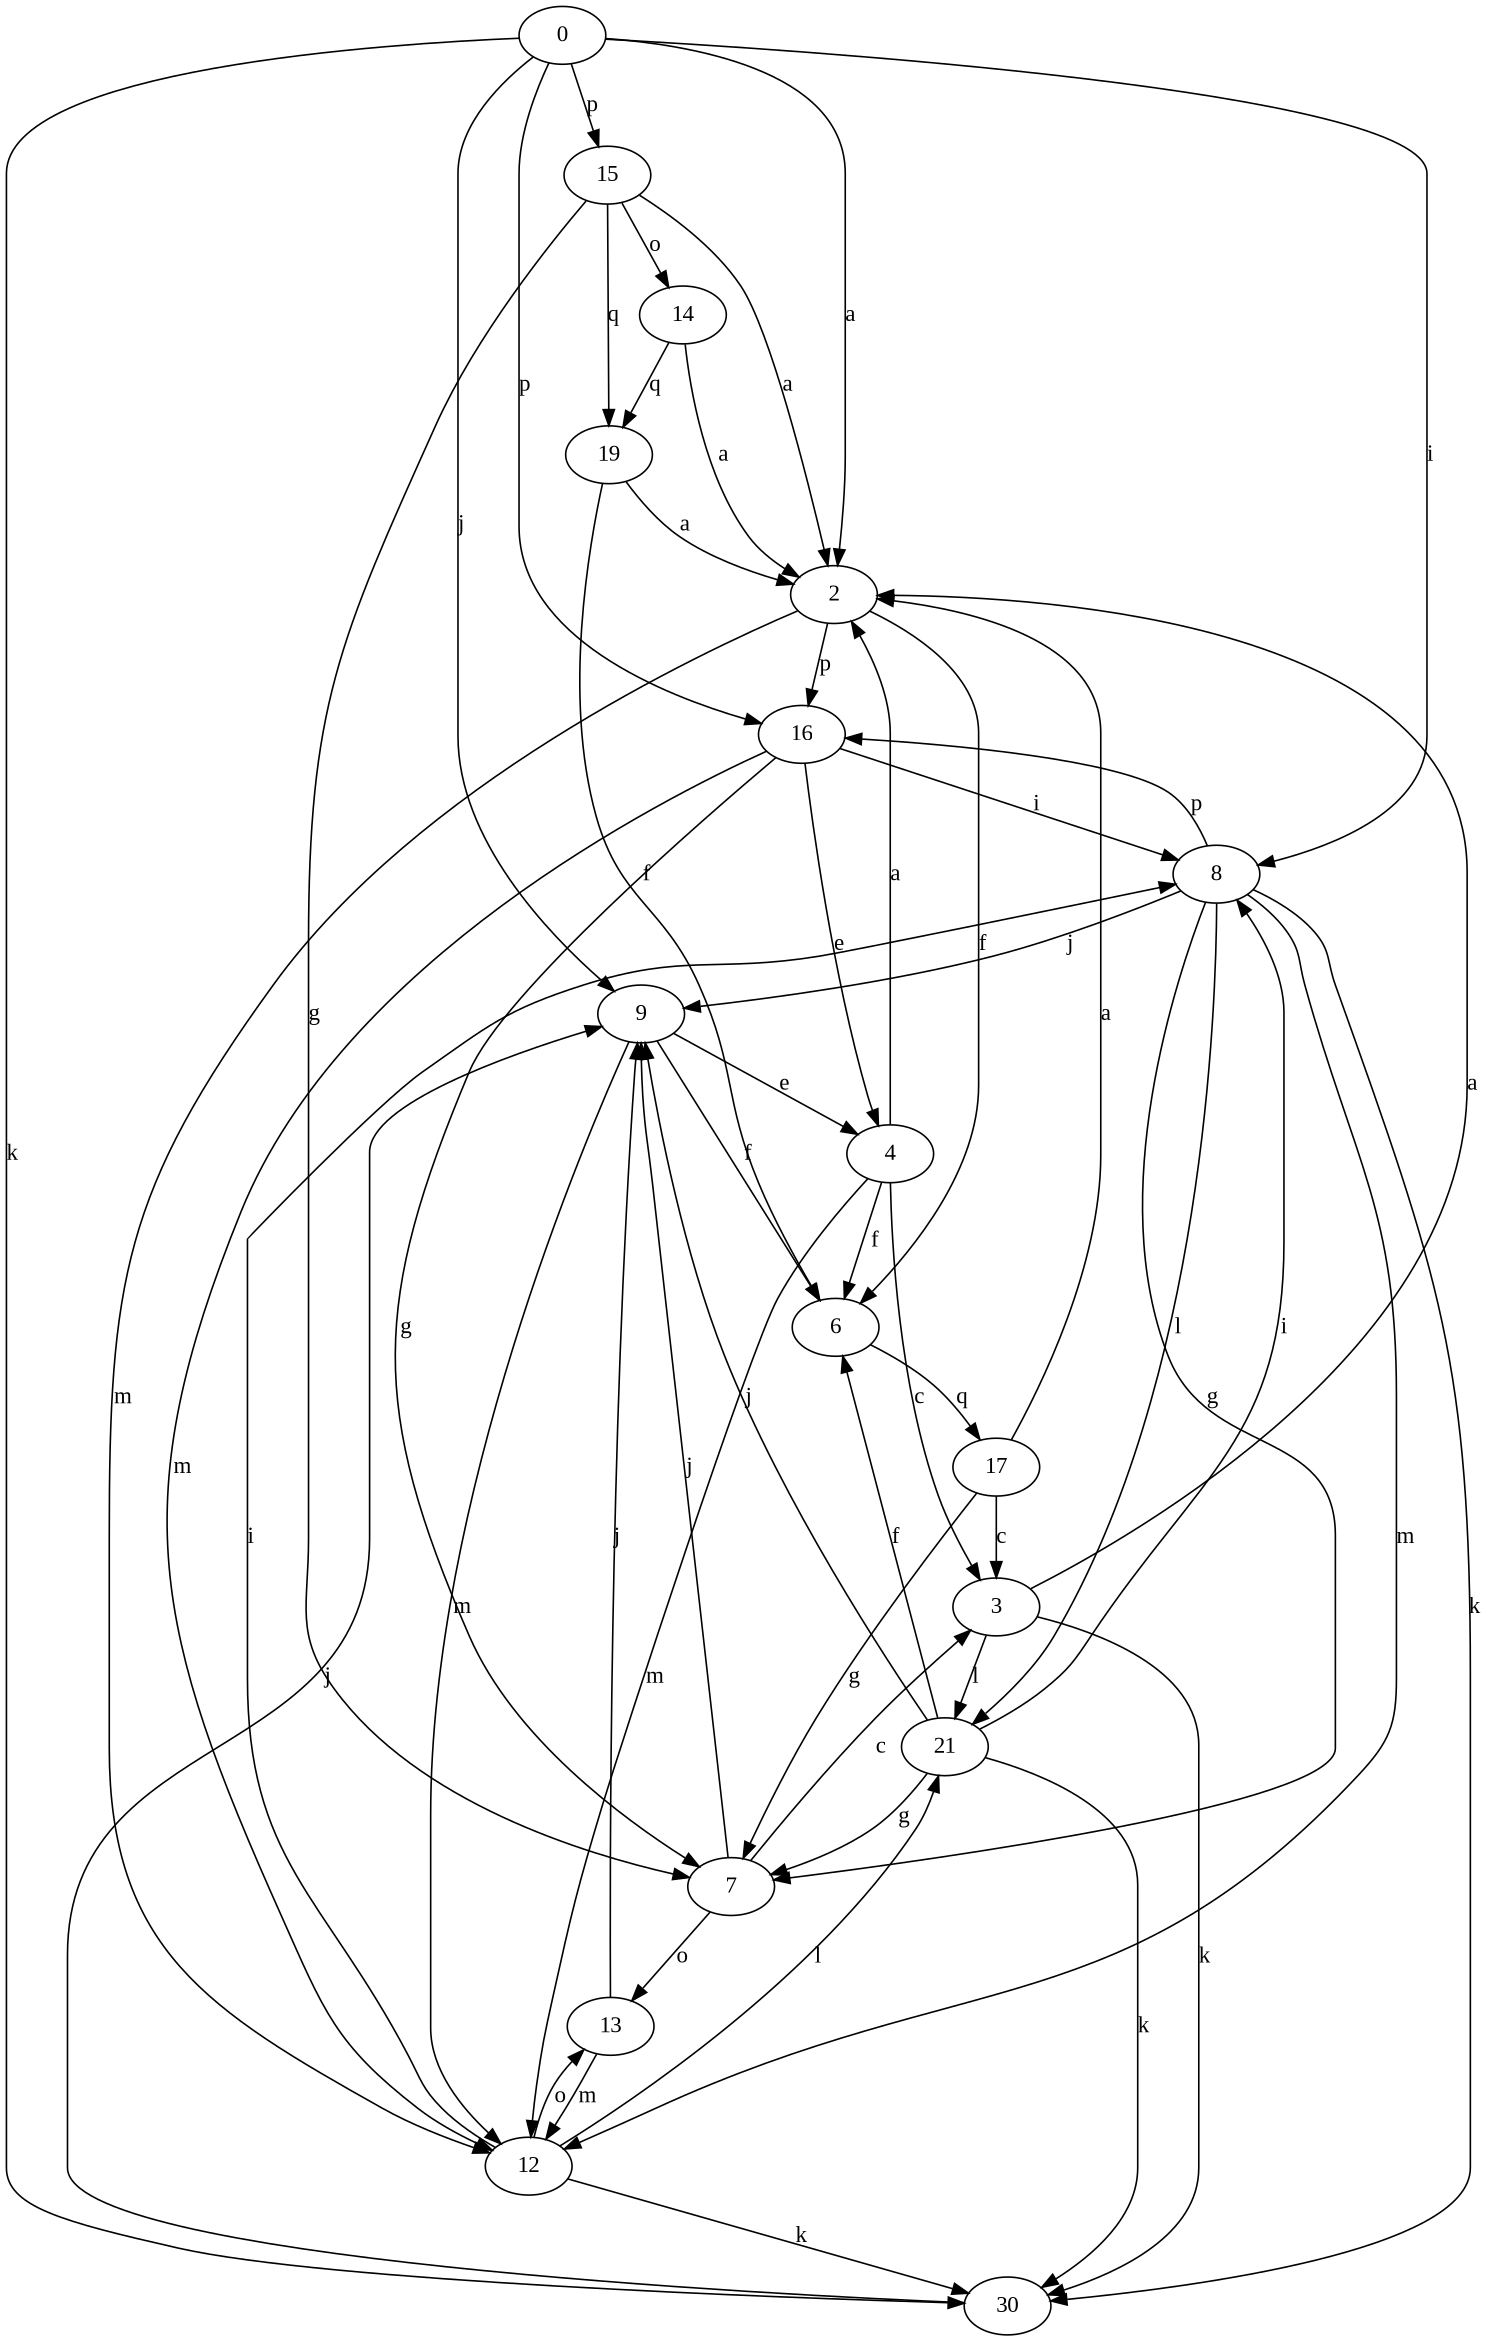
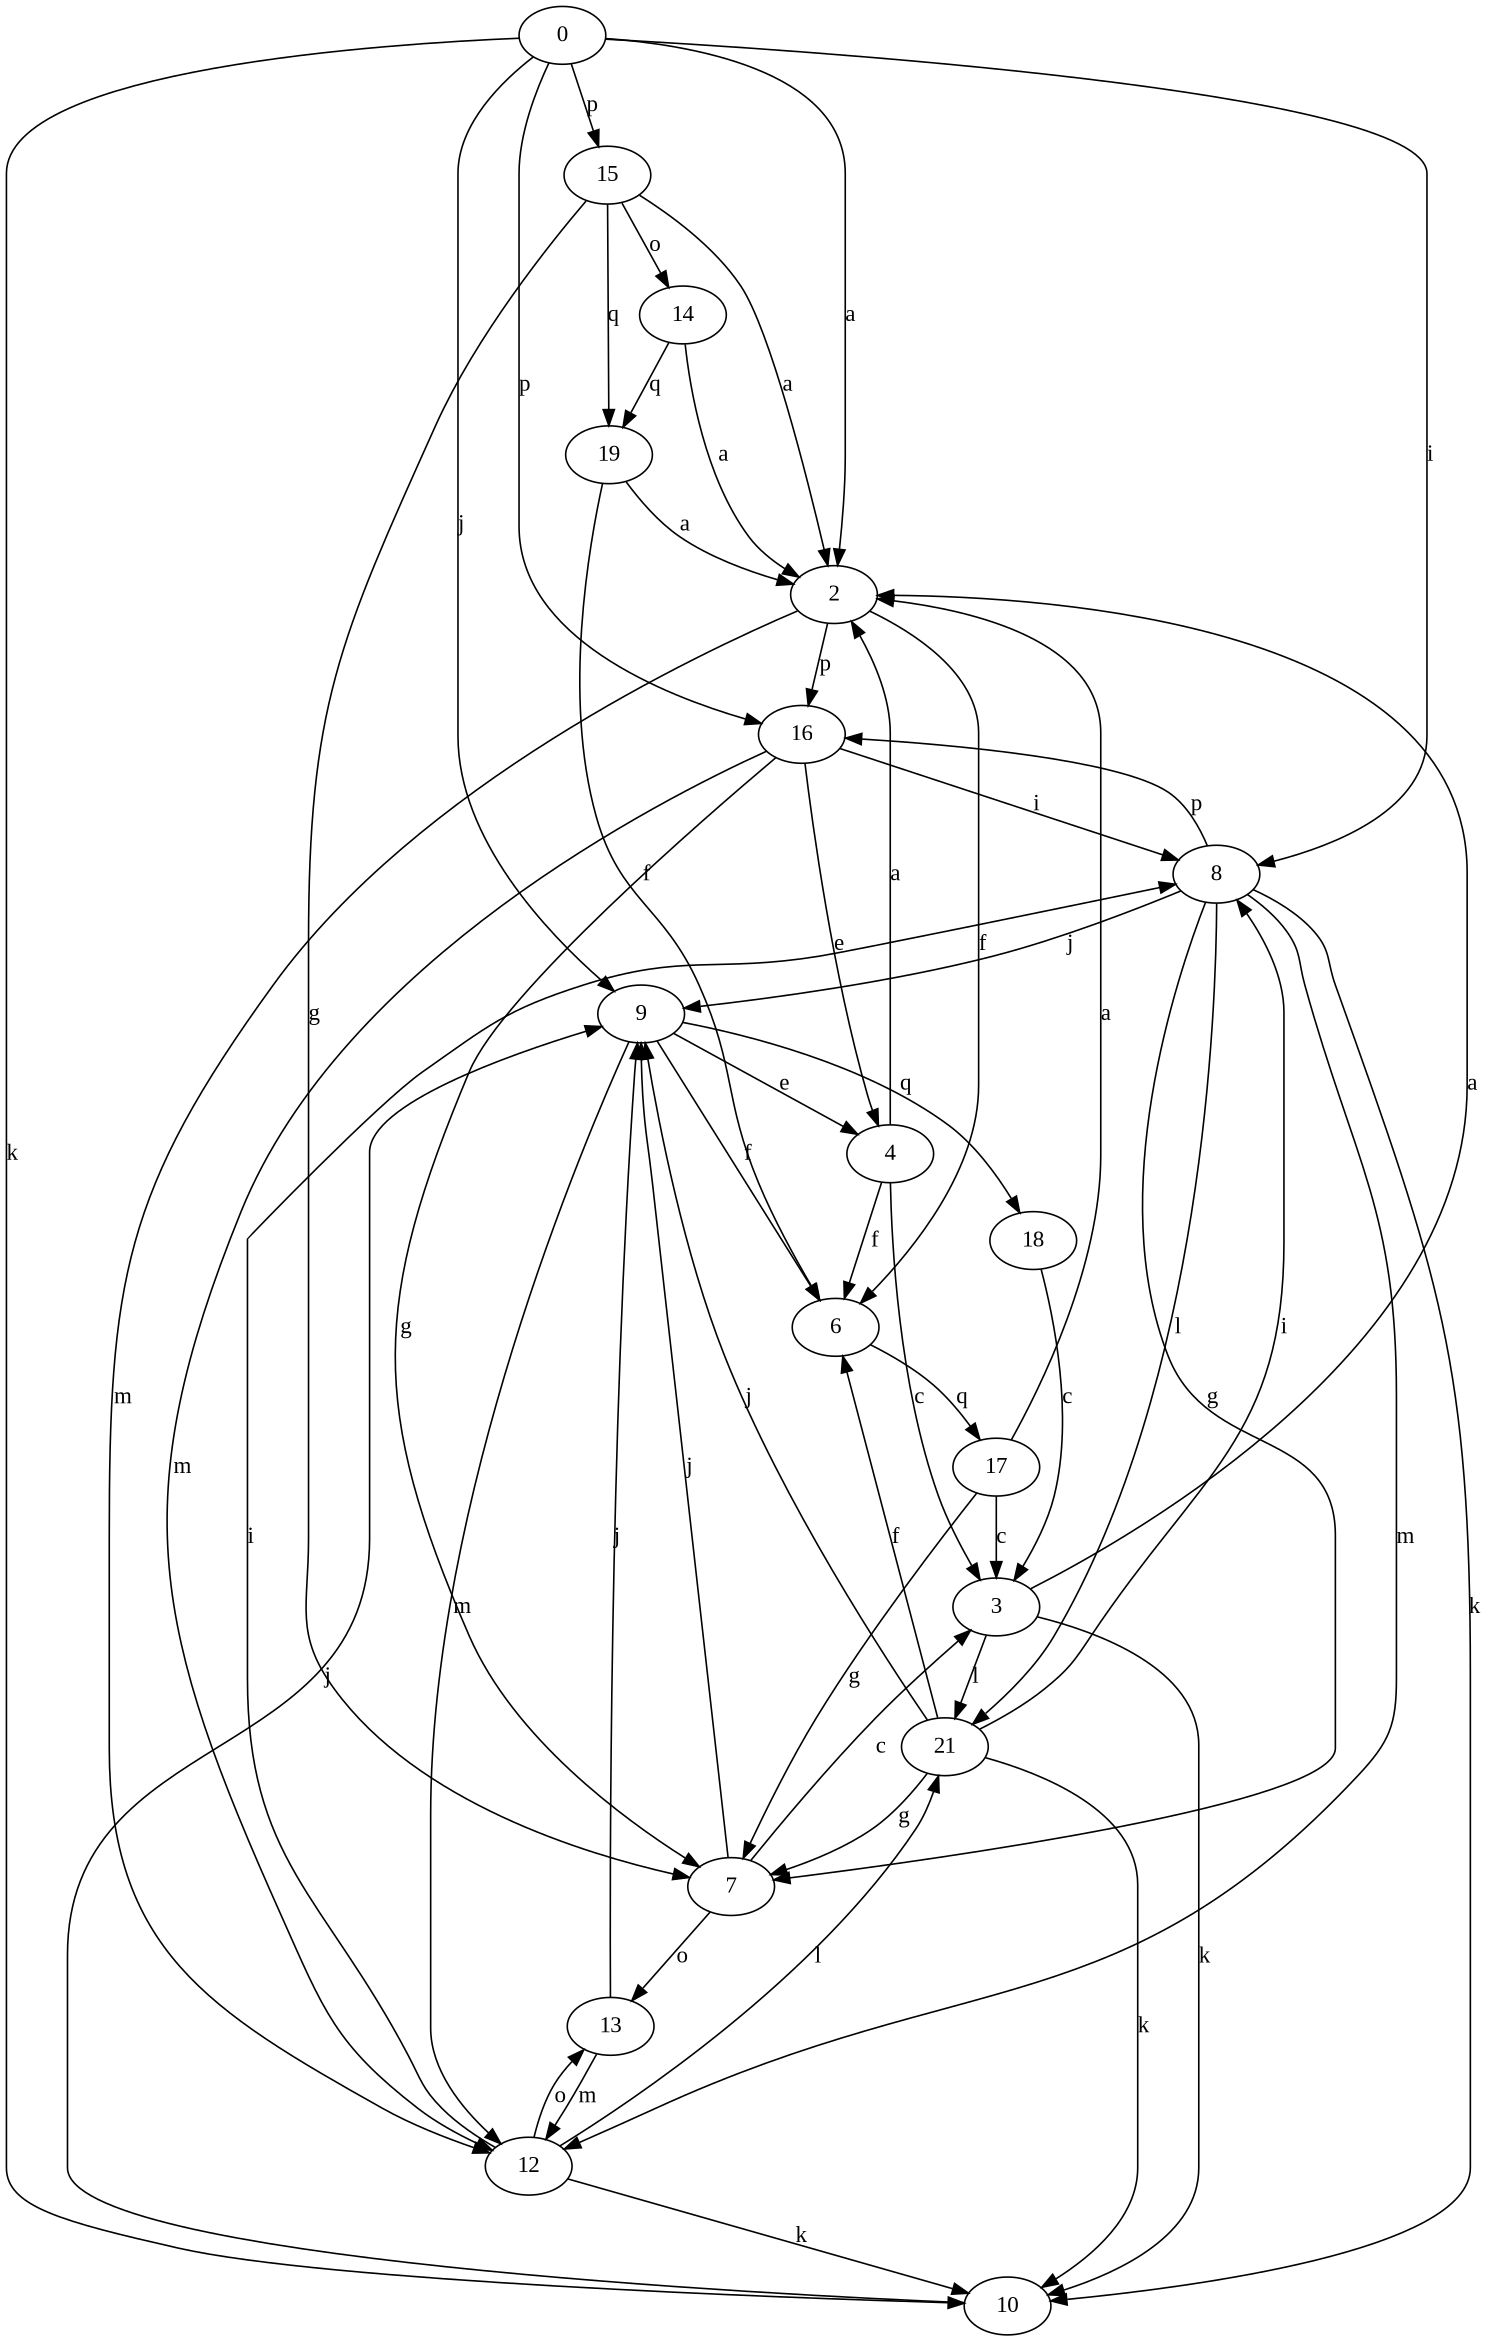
node "18": added
edge "4" -> "12": removed, label "m"
node "30": label "30" -> "10"
